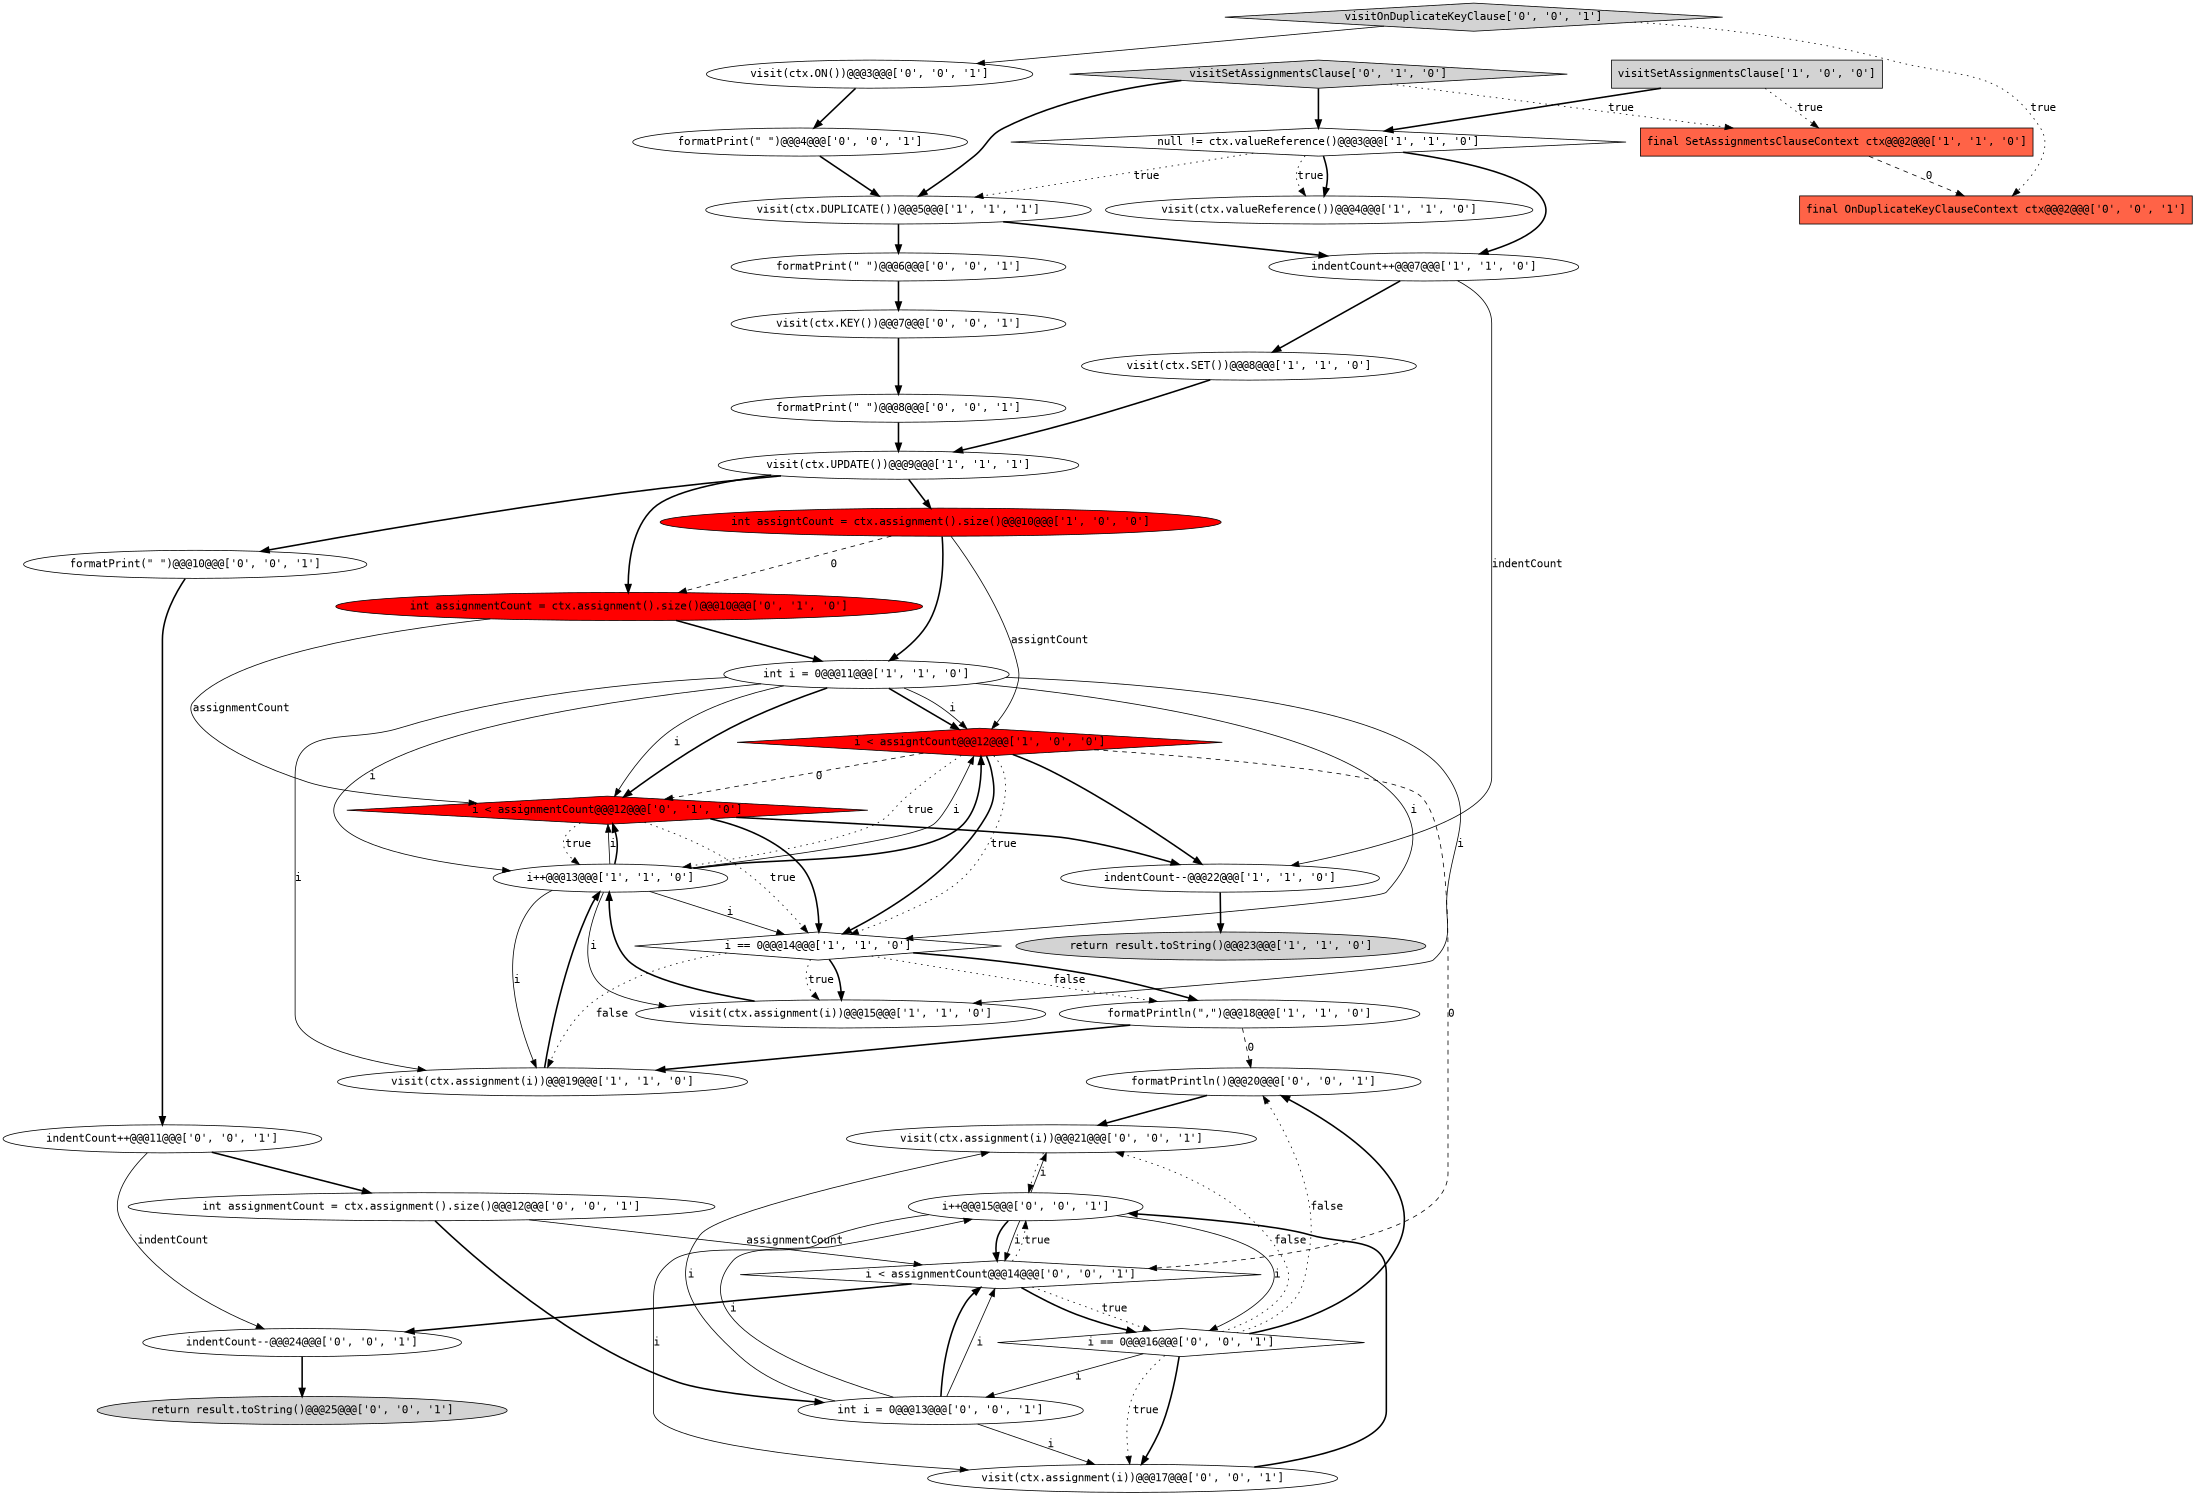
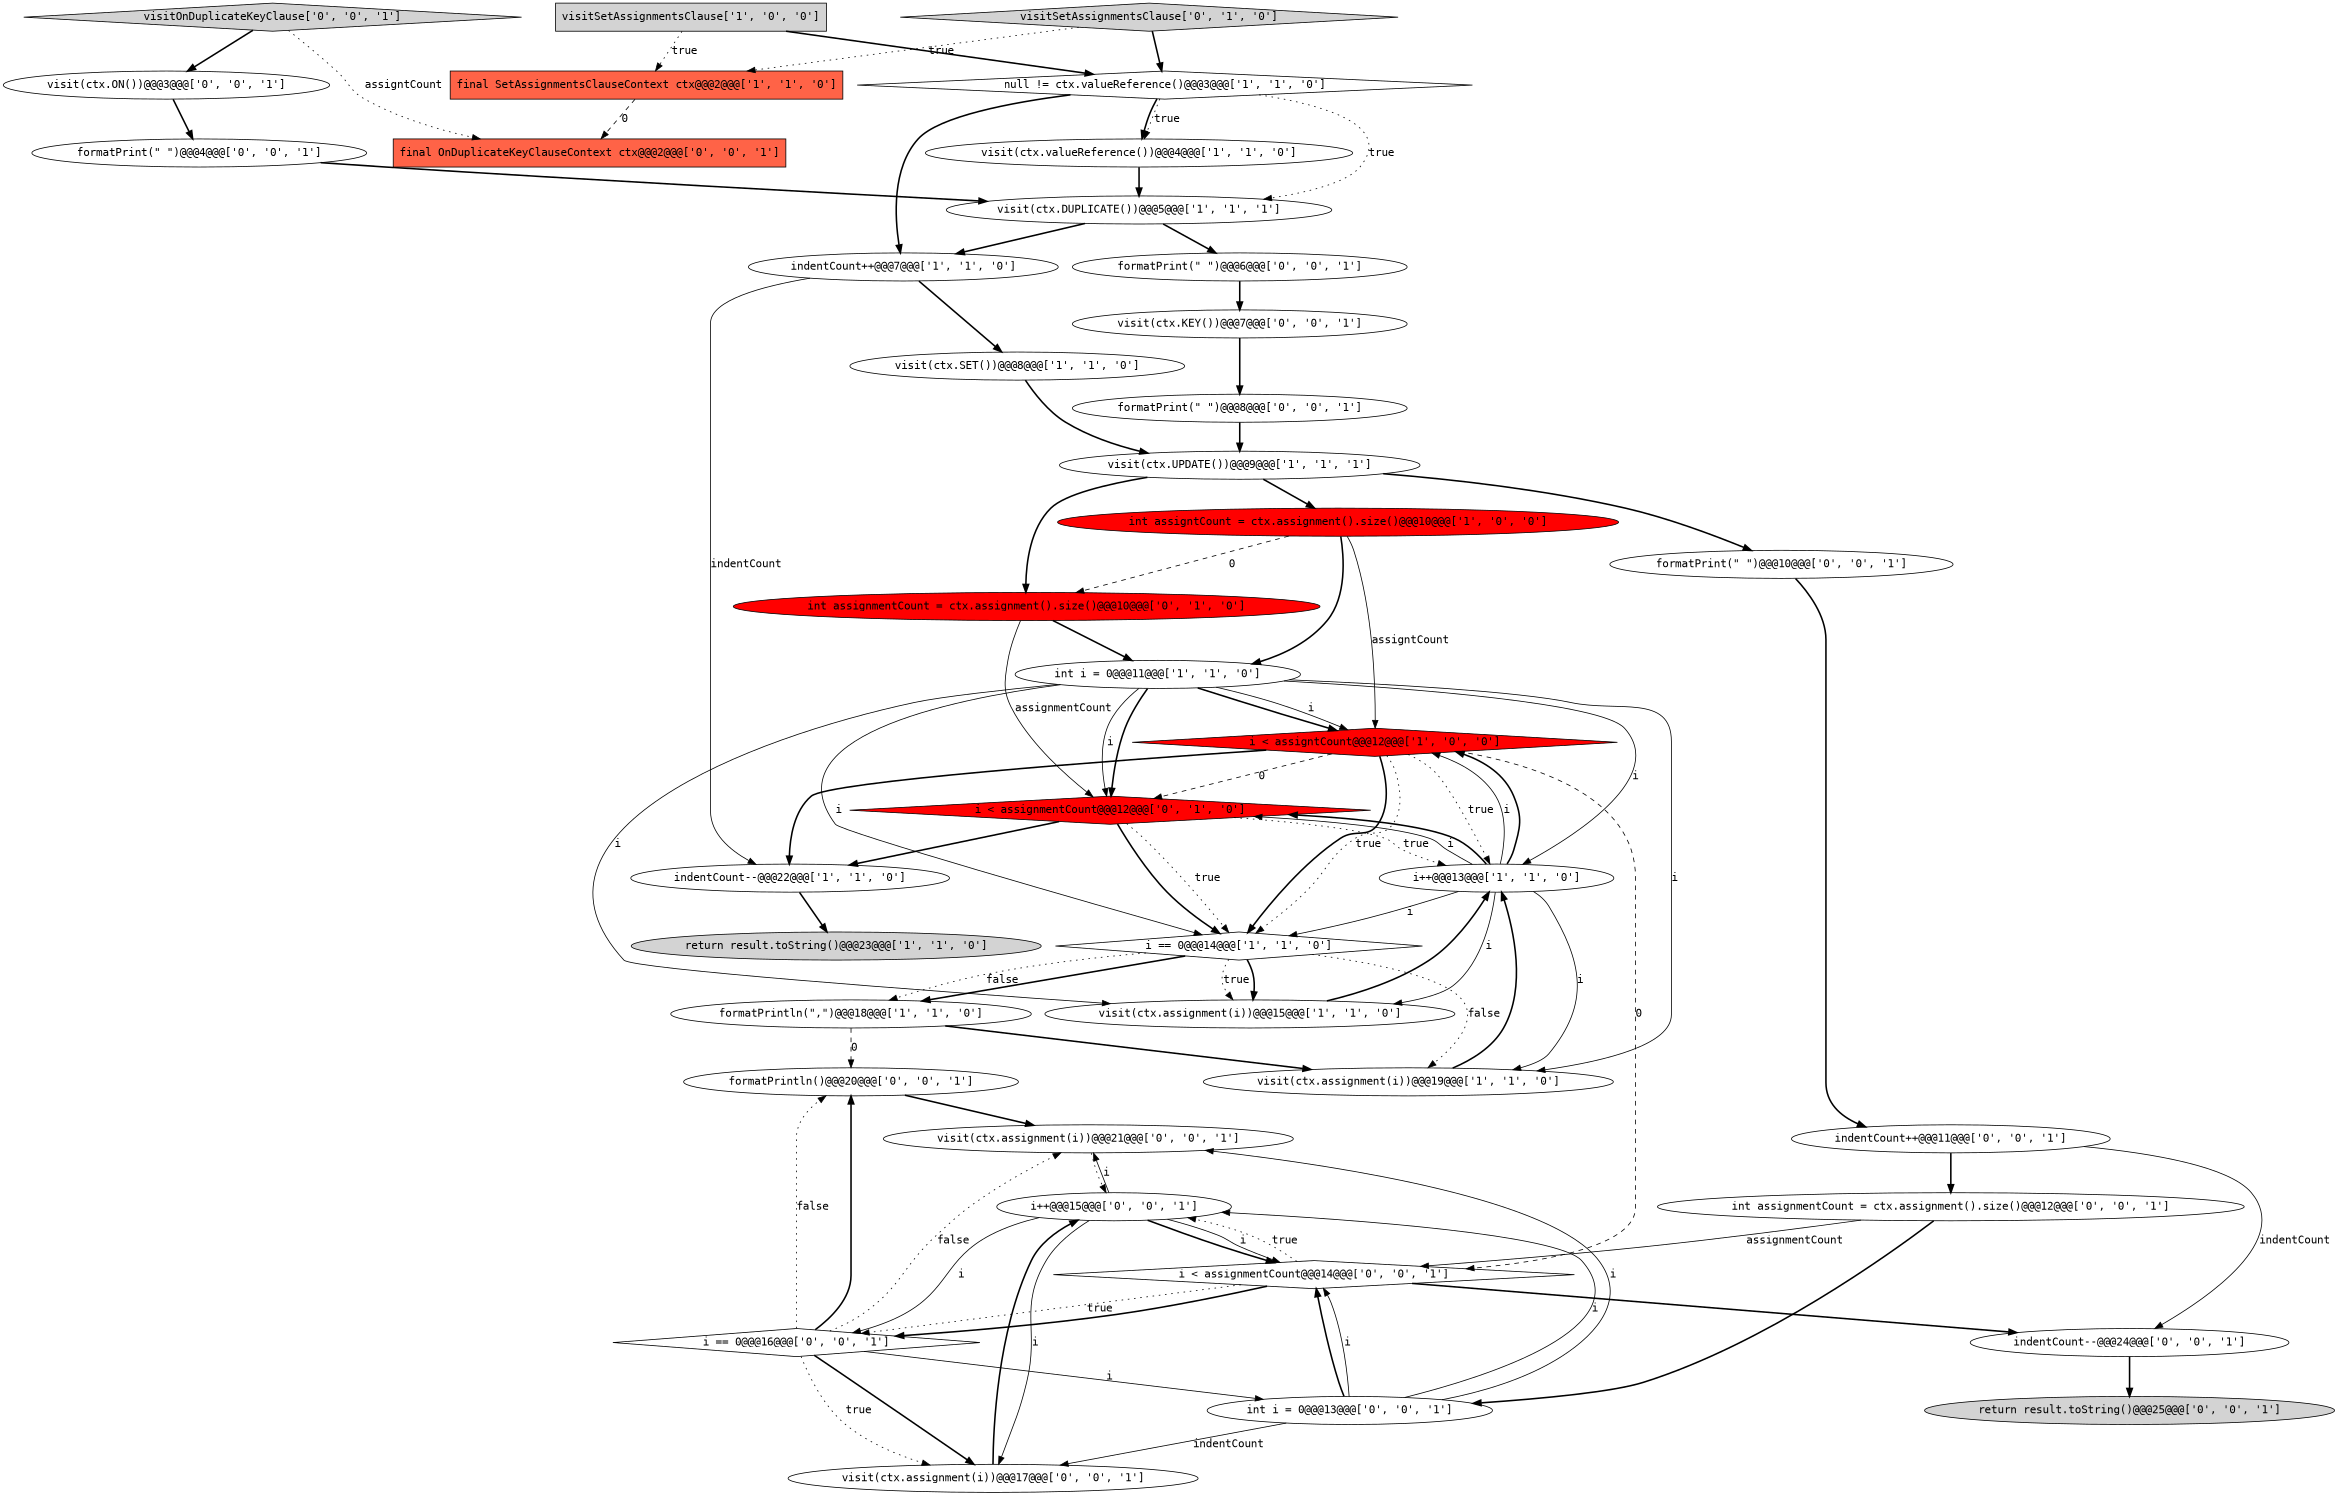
edge "visitOnDuplicateKeyClause['0', '0', '1']" -> "visit(ctx.ON())@@@3@@@['0', '0', '1']": style solid -> bold
edge "visitOnDuplicateKeyClause['0', '0', '1']" -> "final OnDuplicateKeyClauseContext ctx@@@2@@@['0', '0', '1']": label "true" -> "assigntCount"
edge "visitSetAssignmentsClause['0', '1', '0']" -> "visit(ctx.DUPLICATE())@@@5@@@['1', '1', '1']": now "visit(ctx.valueReference())@@@4@@@['1', '1', '0']" -> "visit(ctx.DUPLICATE())@@@5@@@['1', '1', '1']"
edge "int i = 0@@@13@@@['0', '0', '1']" -> "visit(ctx.assignment(i))@@@17@@@['0', '0', '1']": label "i" -> "indentCount"
